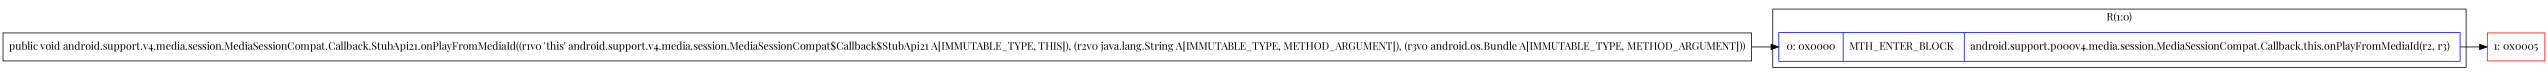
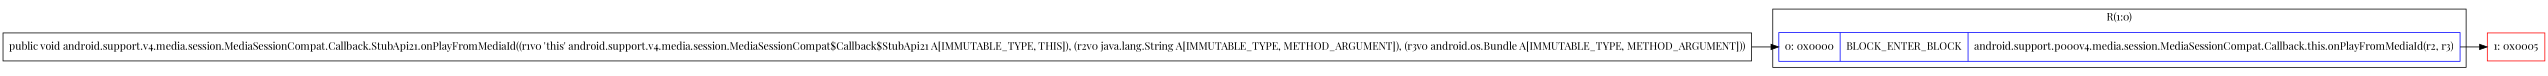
node "0: 0x0000": text "MTH_ENTER_BLOCK" -> "BLOCK_ENTER_BLOCK"
